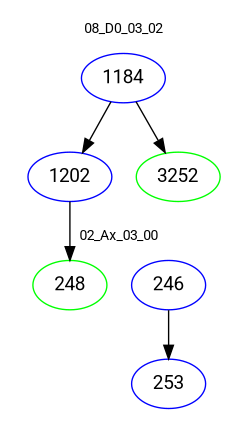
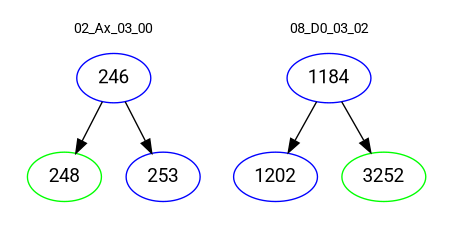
edge "1202" -> "248": now "246" -> "248"
